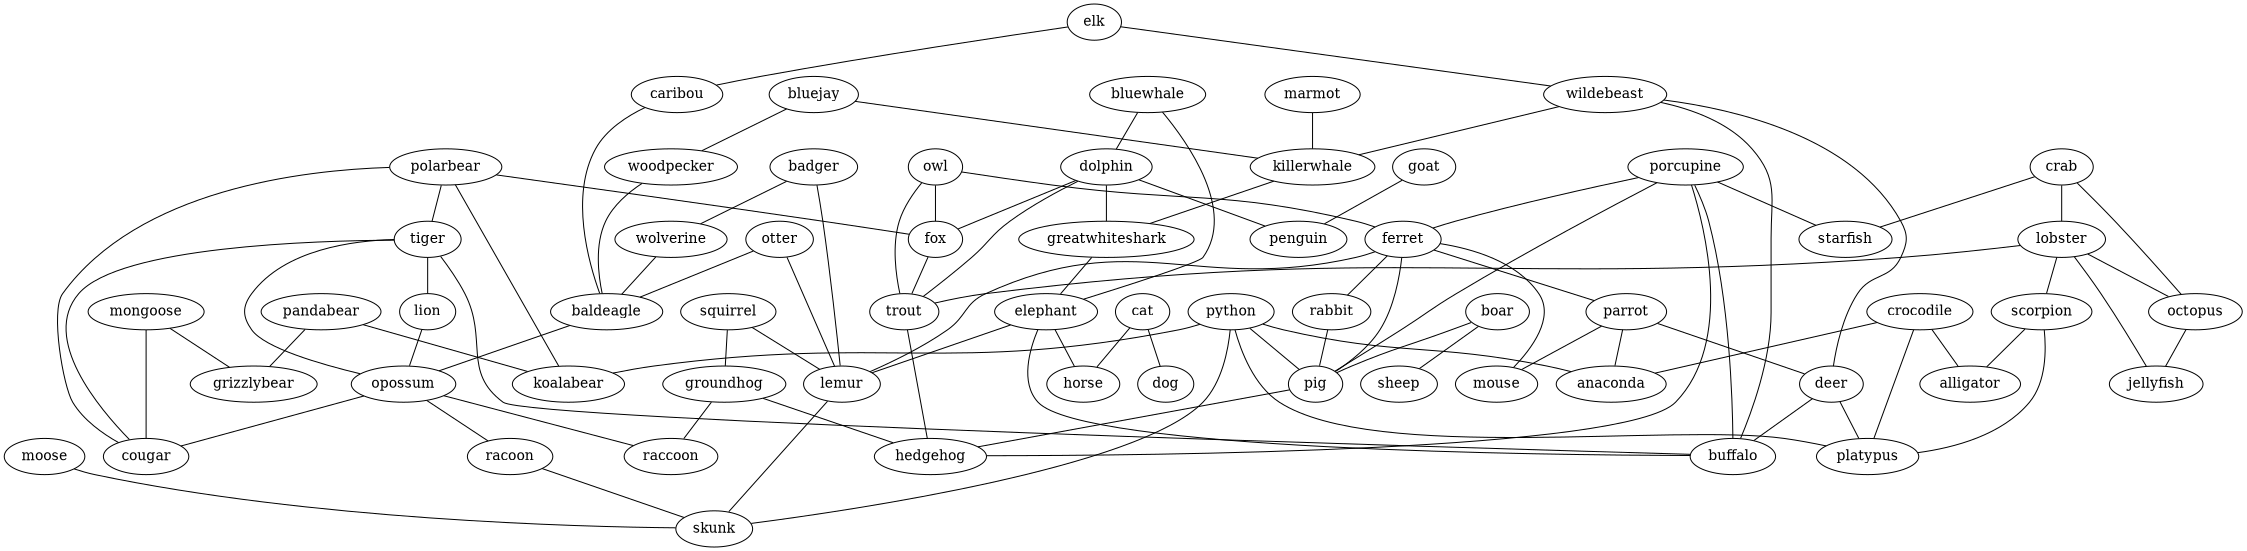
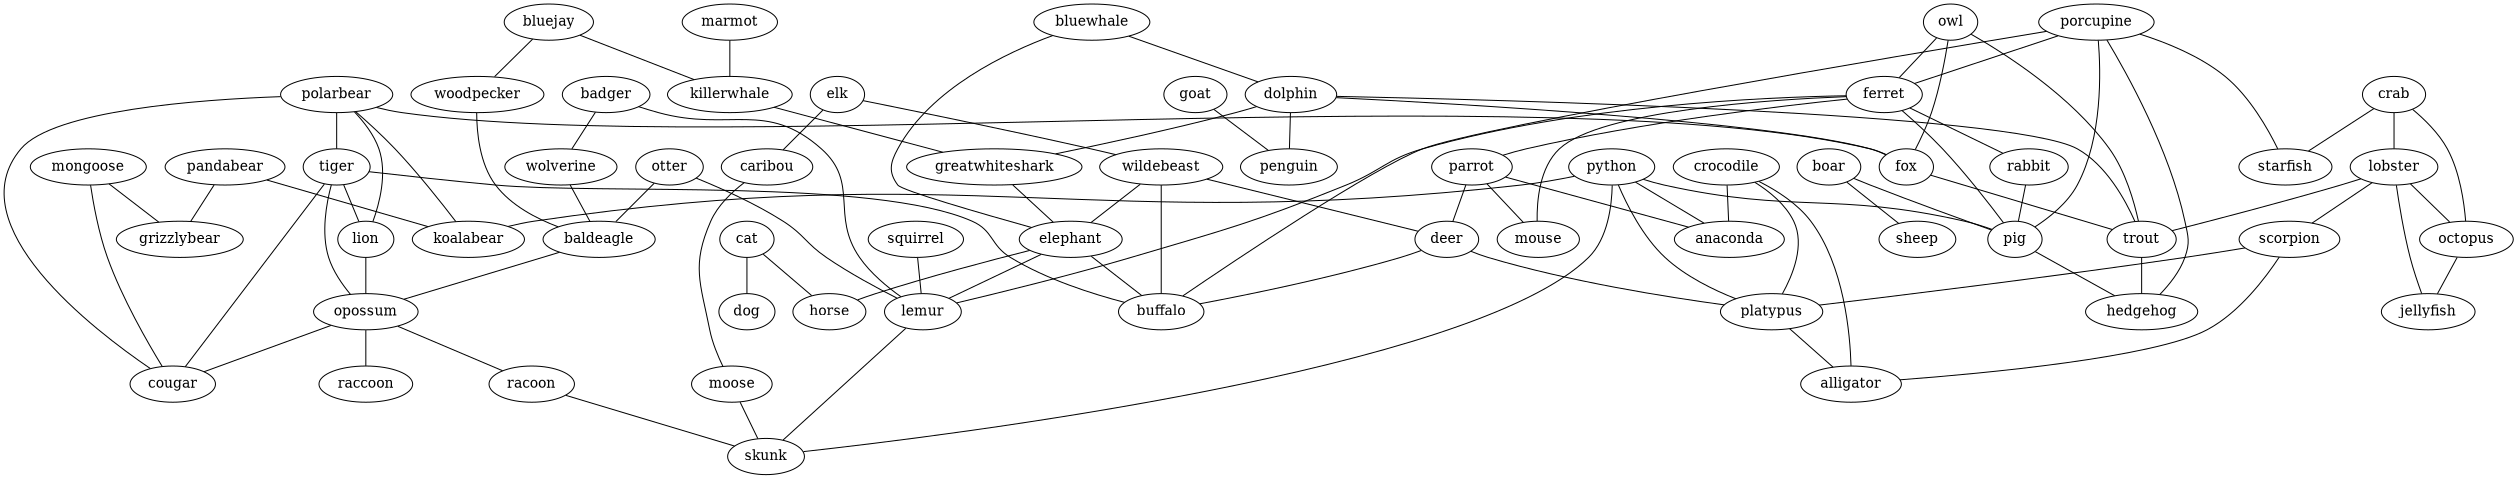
edge "wildebeast" -- "killerwhale": now "wildebeast" -- "elephant"
edge "polarbear" -- "lion": added
edge "caribou" -- "baldeagle": now "caribou" -- "moose"
edge "platypus" -- "alligator": added
node "groundhog": removed
